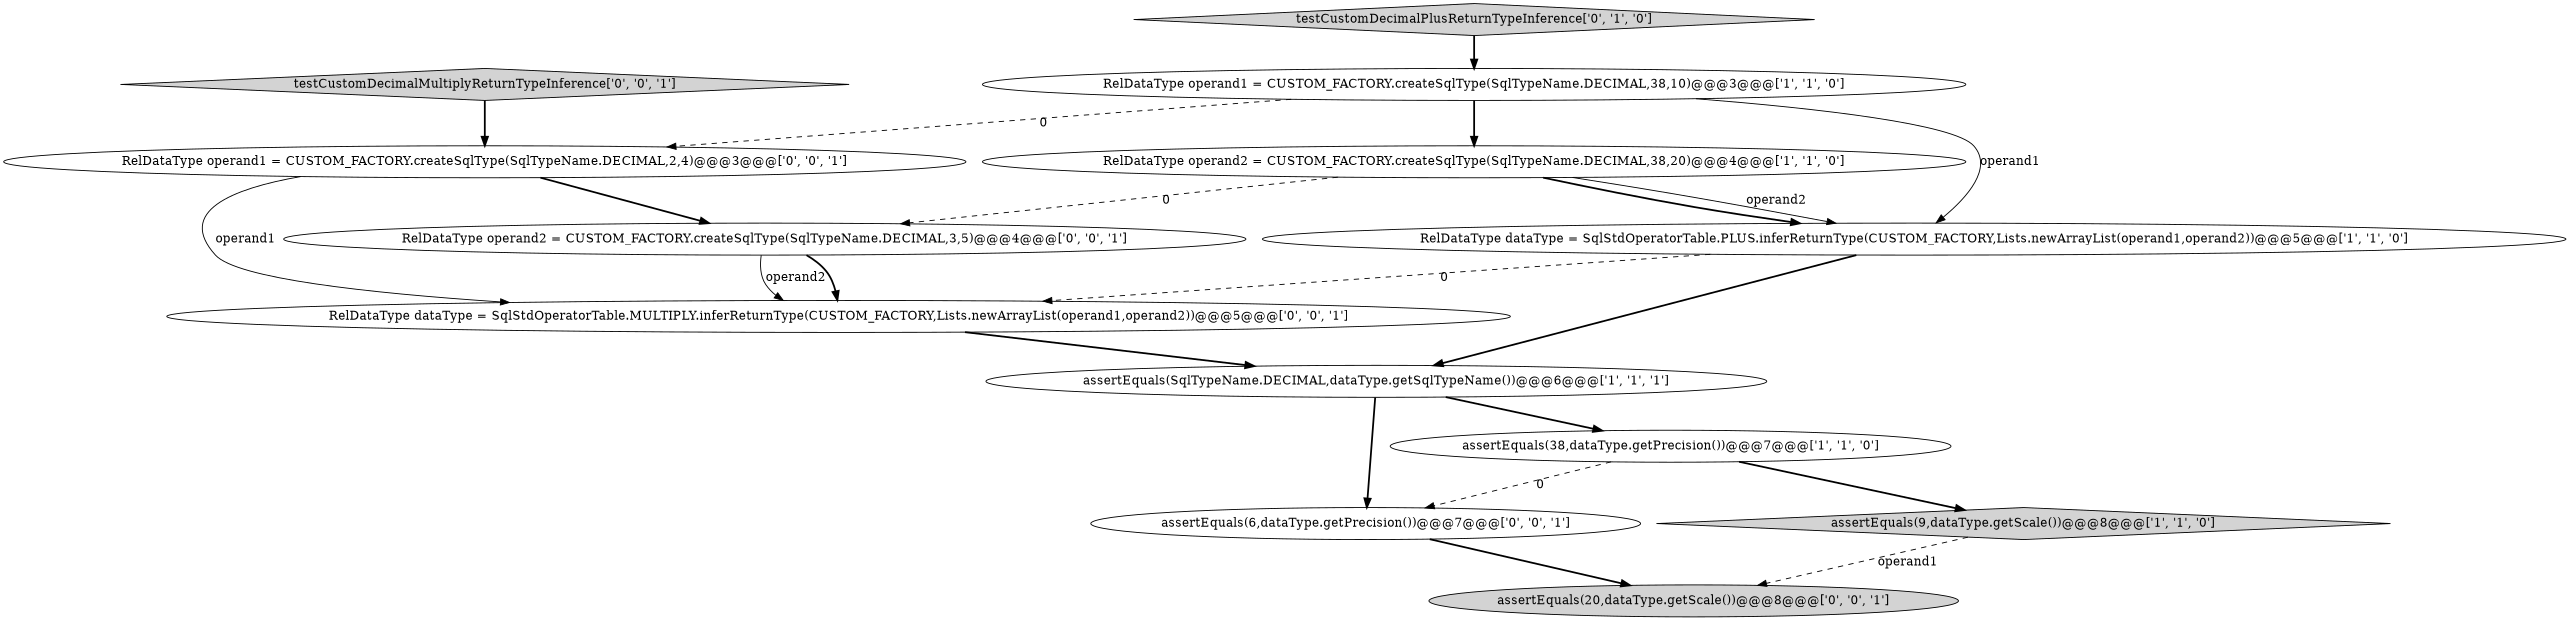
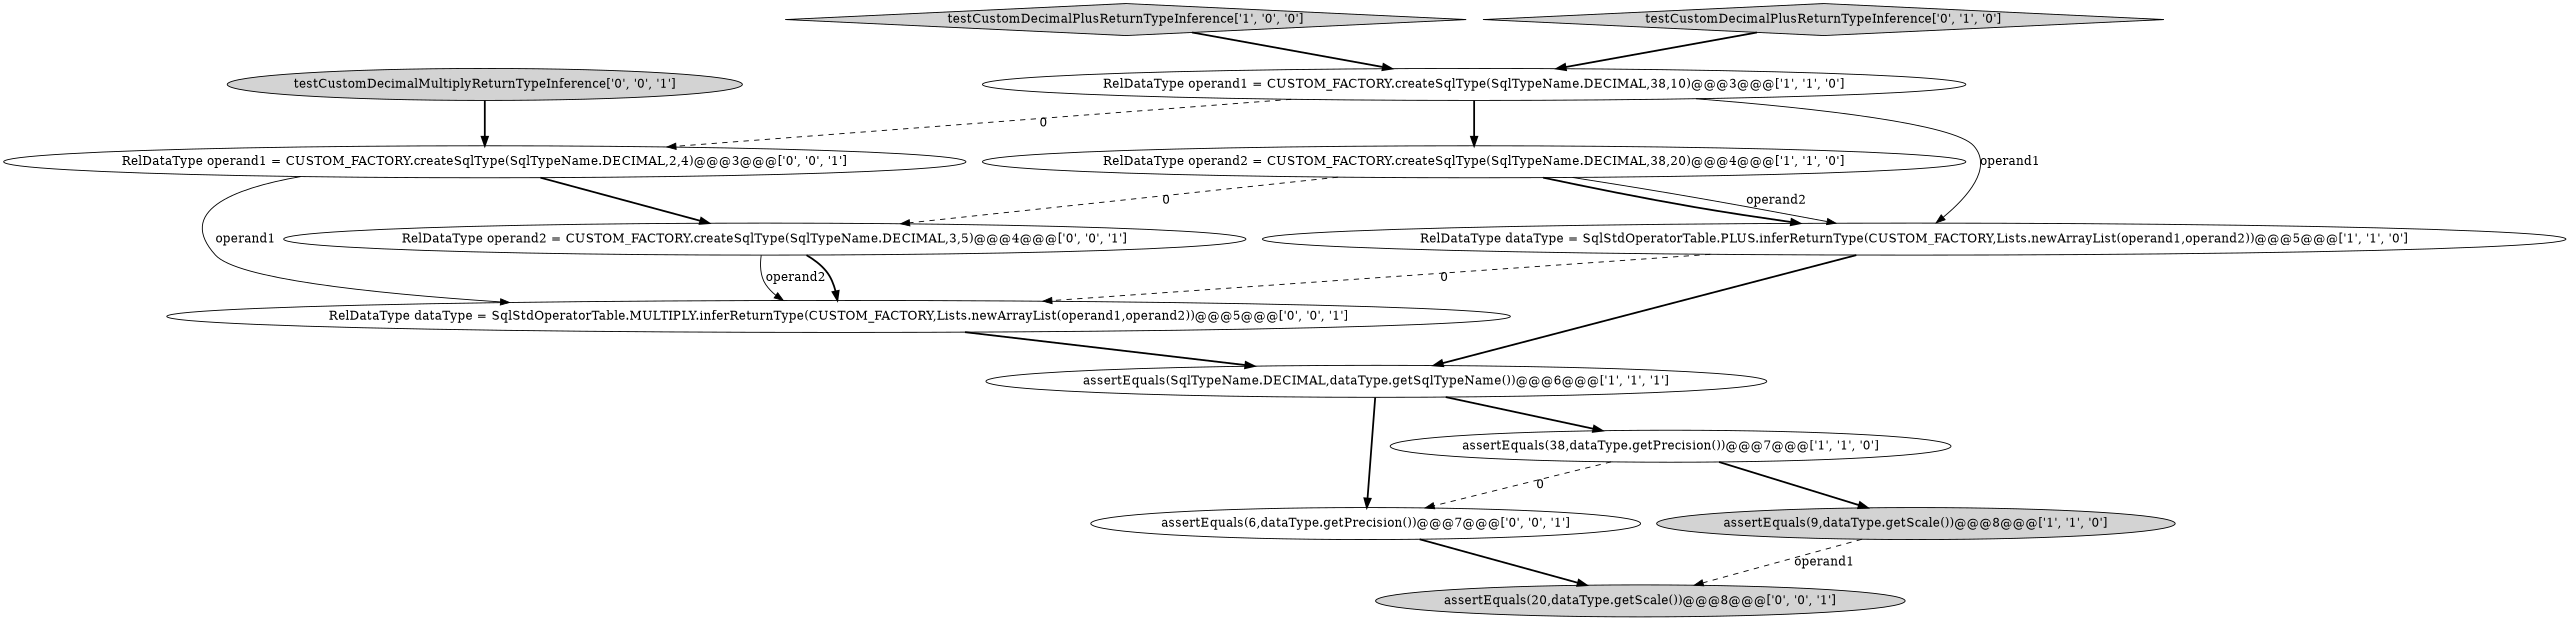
node "testCustomDecimalPlusReturnTypeInference['1', '0', '0']": added
node "testCustomDecimalMultiplyReturnTypeInference['0', '0', '1']": shape diamond -> ellipse
node "assertEquals(9,dataType.getScale())@@@8@@@['1', '1', '0']": shape diamond -> ellipse
